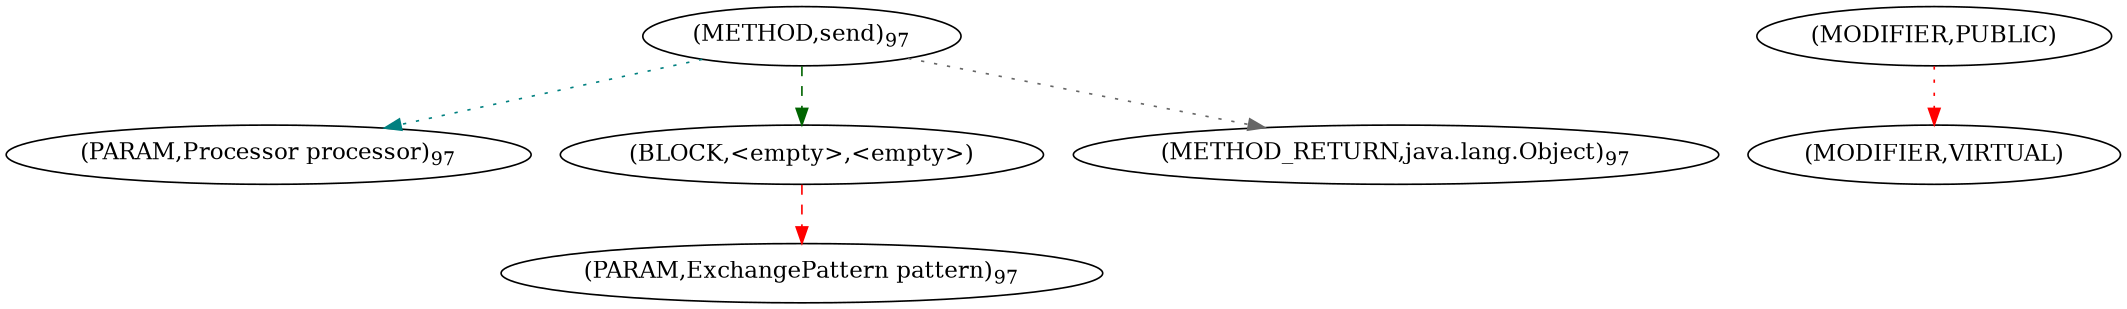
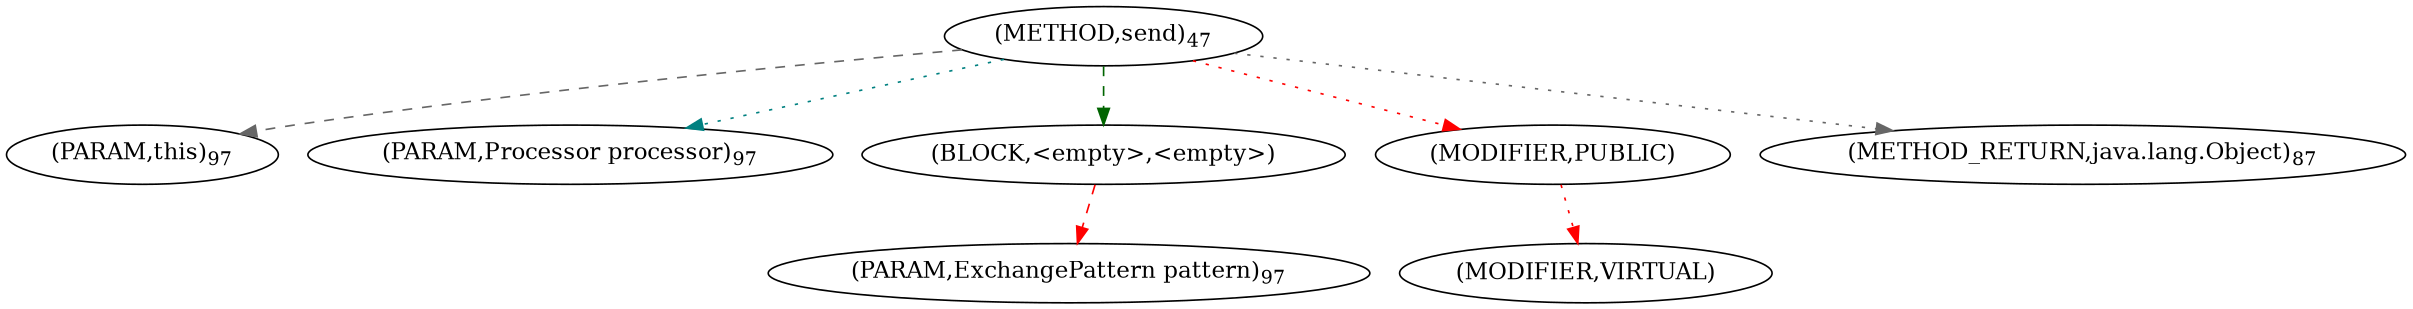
node "(METHOD,send)": text "97" -> "47"
edge "(METHOD,send)" -> "(MODIFIER,PUBLIC)": added
node "(METHOD_RETURN,java.lang.Object)": text "97" -> "87"
node "(PARAM,this)": added
